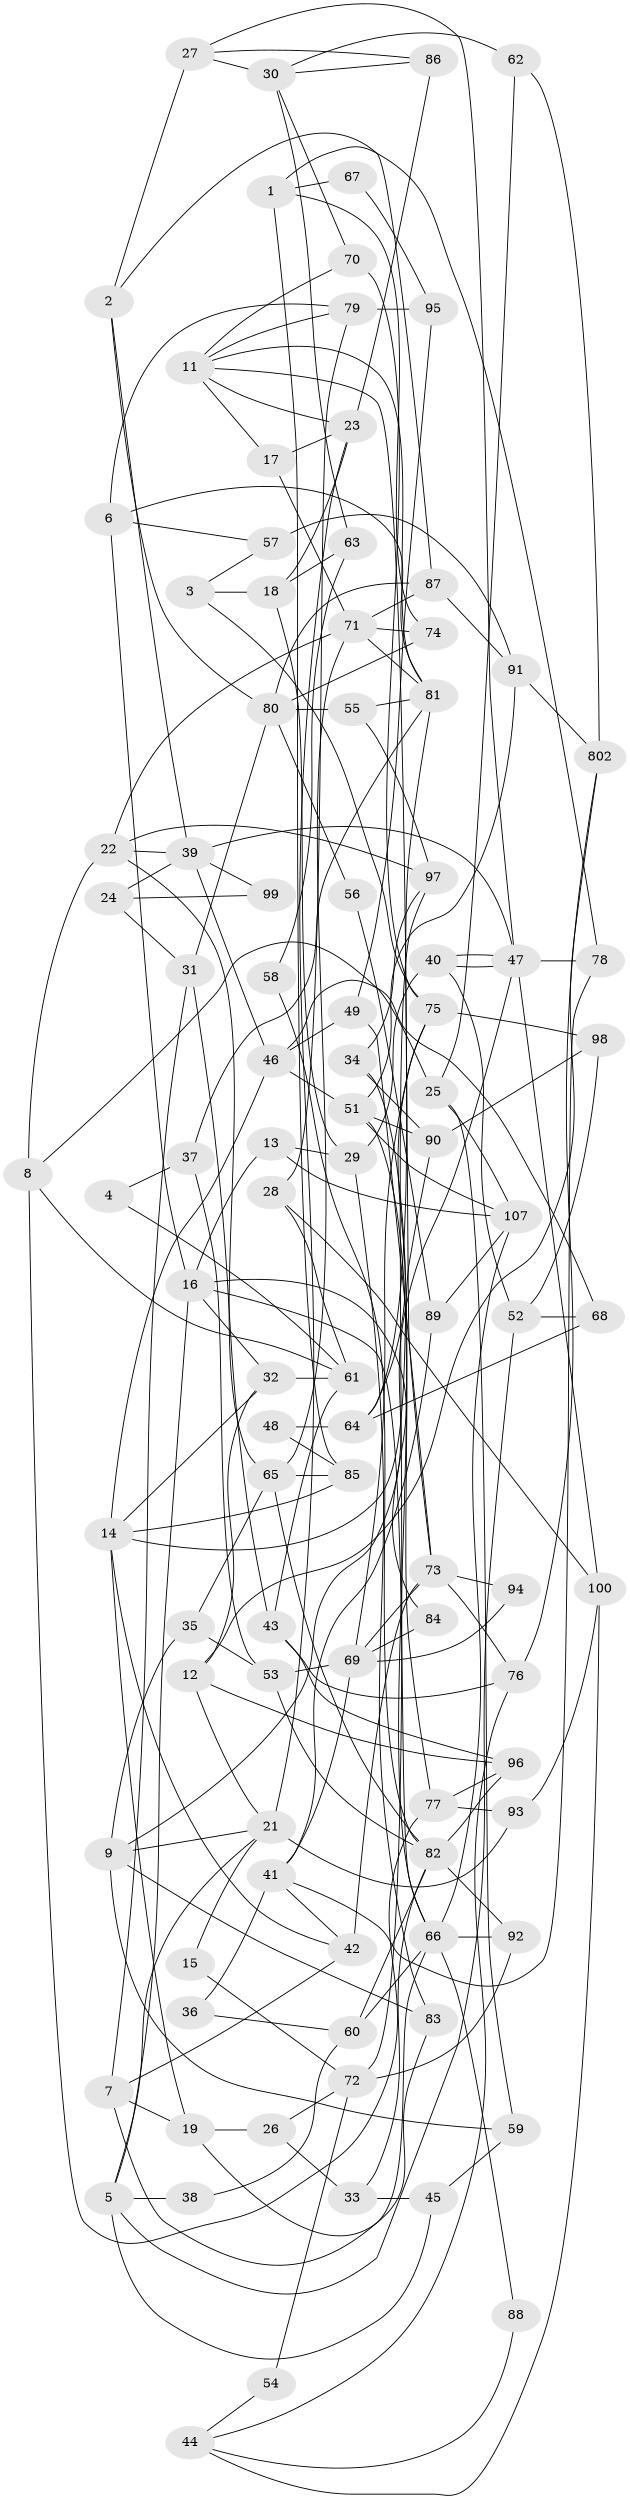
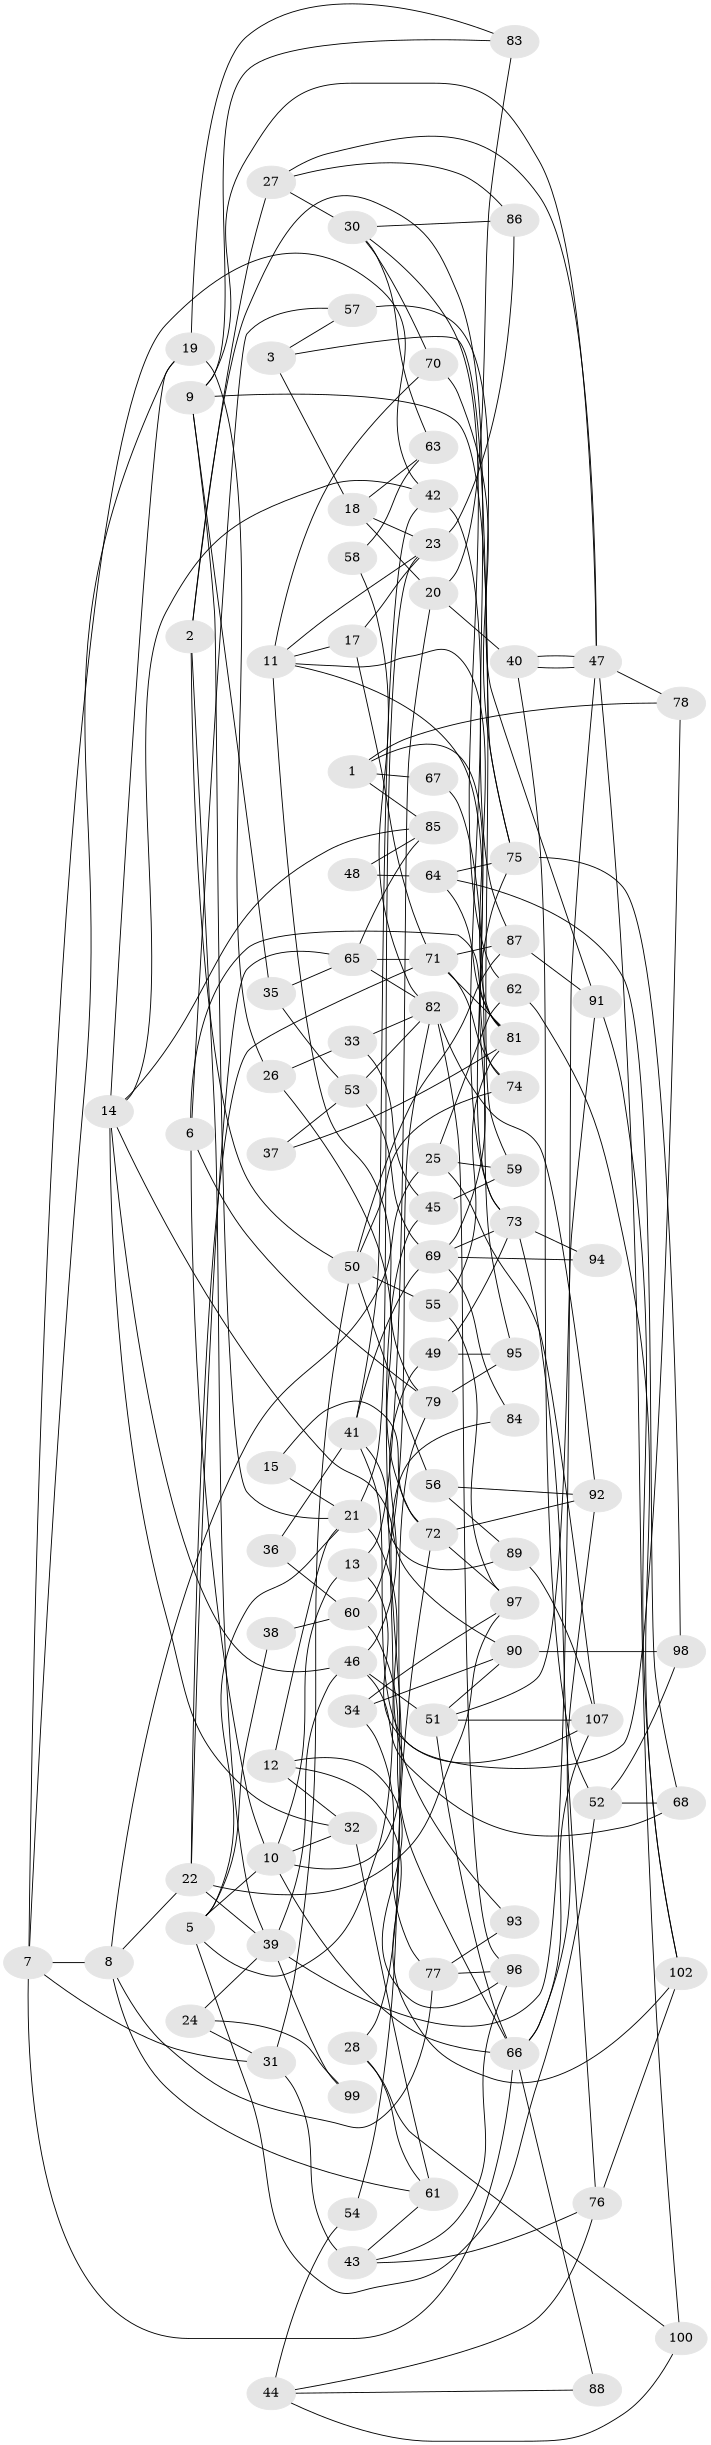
node "80": label "80" -> "50"
node "802": label "802" -> "102"
node "29": label "29" -> "20"
node "4": removed
node "16": label "16" -> "10"
edge "56" -- "92": added
edge "100" -- "93": removed
edge "7" -- "8": added
